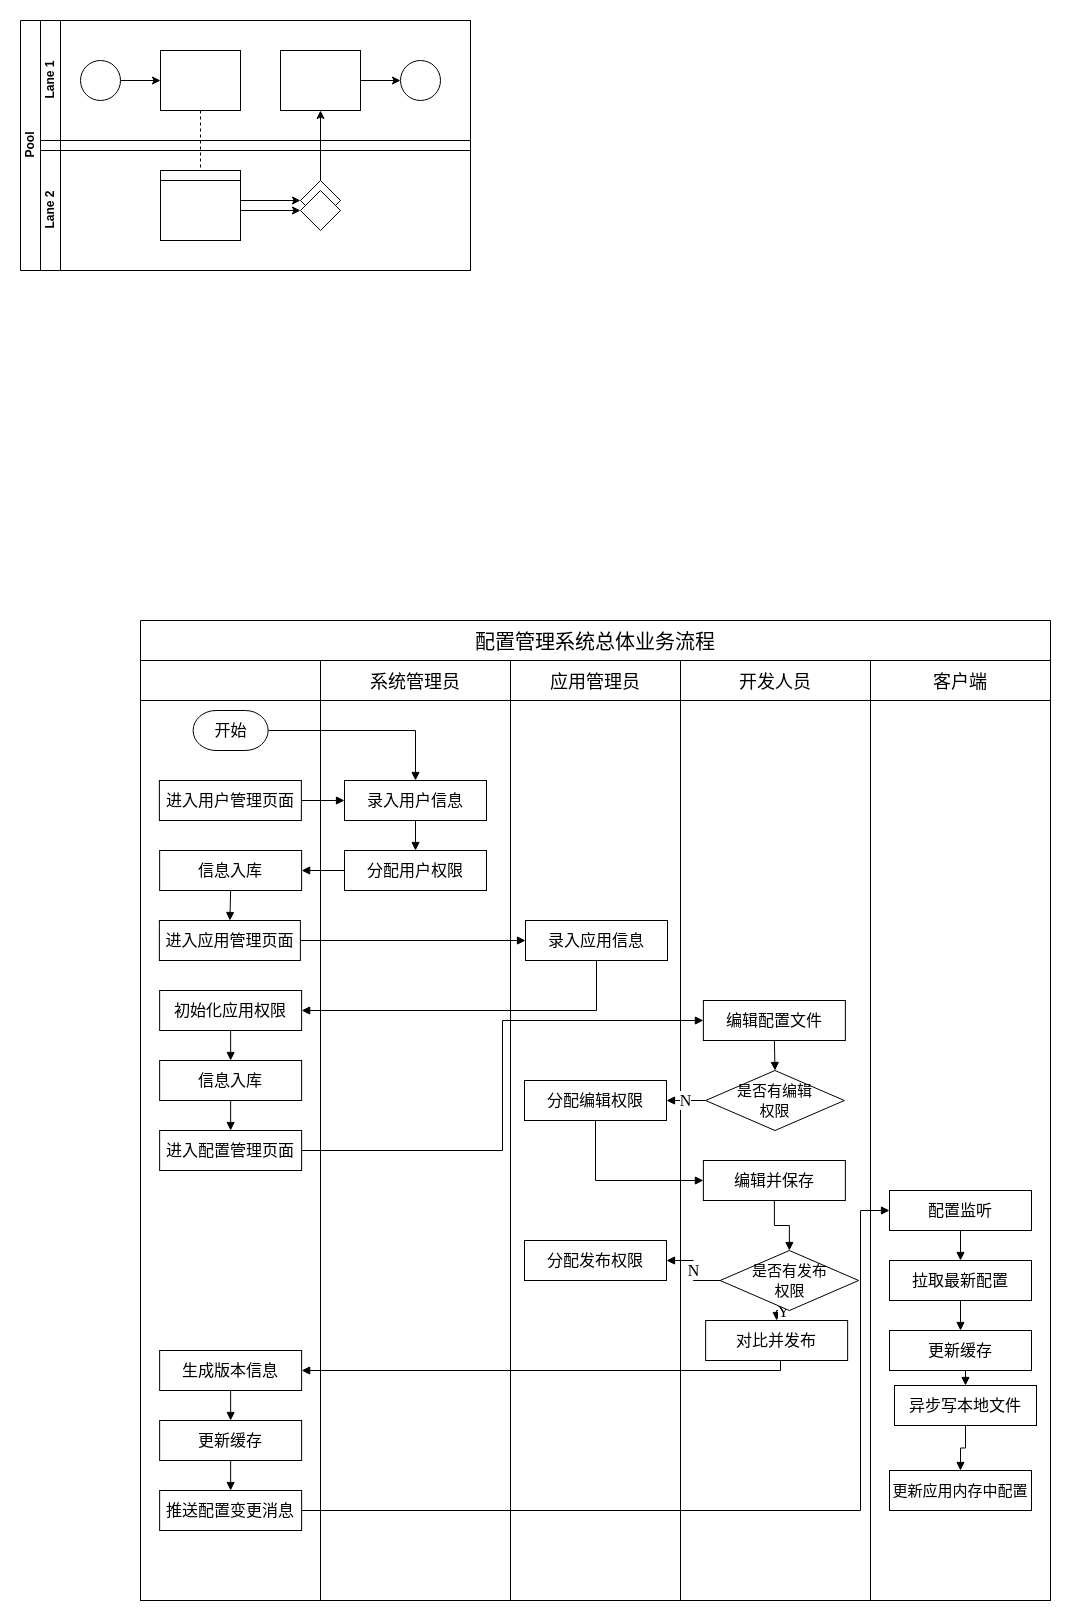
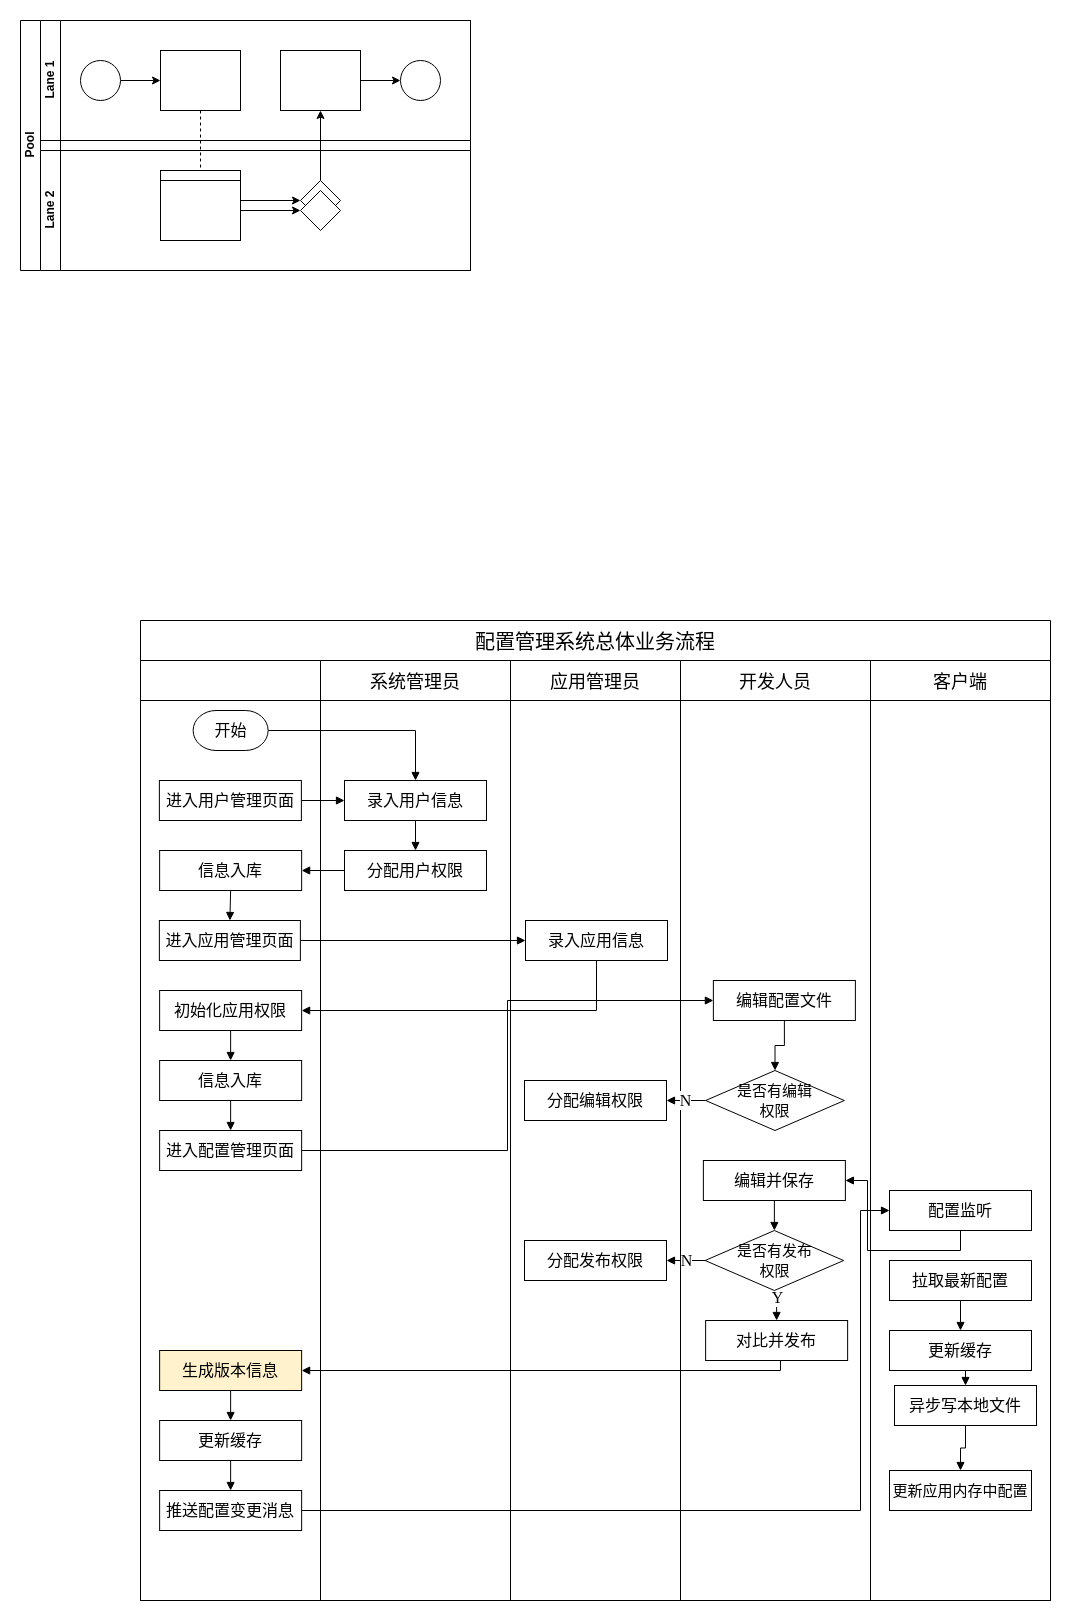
node "编辑配置文件": moved (774, 1021) -> (784, 1001)
edge "分配编辑权限" -> "编辑并保存": removed
edge "配置监听" -> "拉取最新配置": now "配置监听" -> "编辑并保存"
node "是否有发布 权限": moved (789, 1281) -> (774, 1261)
node "生成版本信息": fillcolor #ffffff -> #fff2cc
